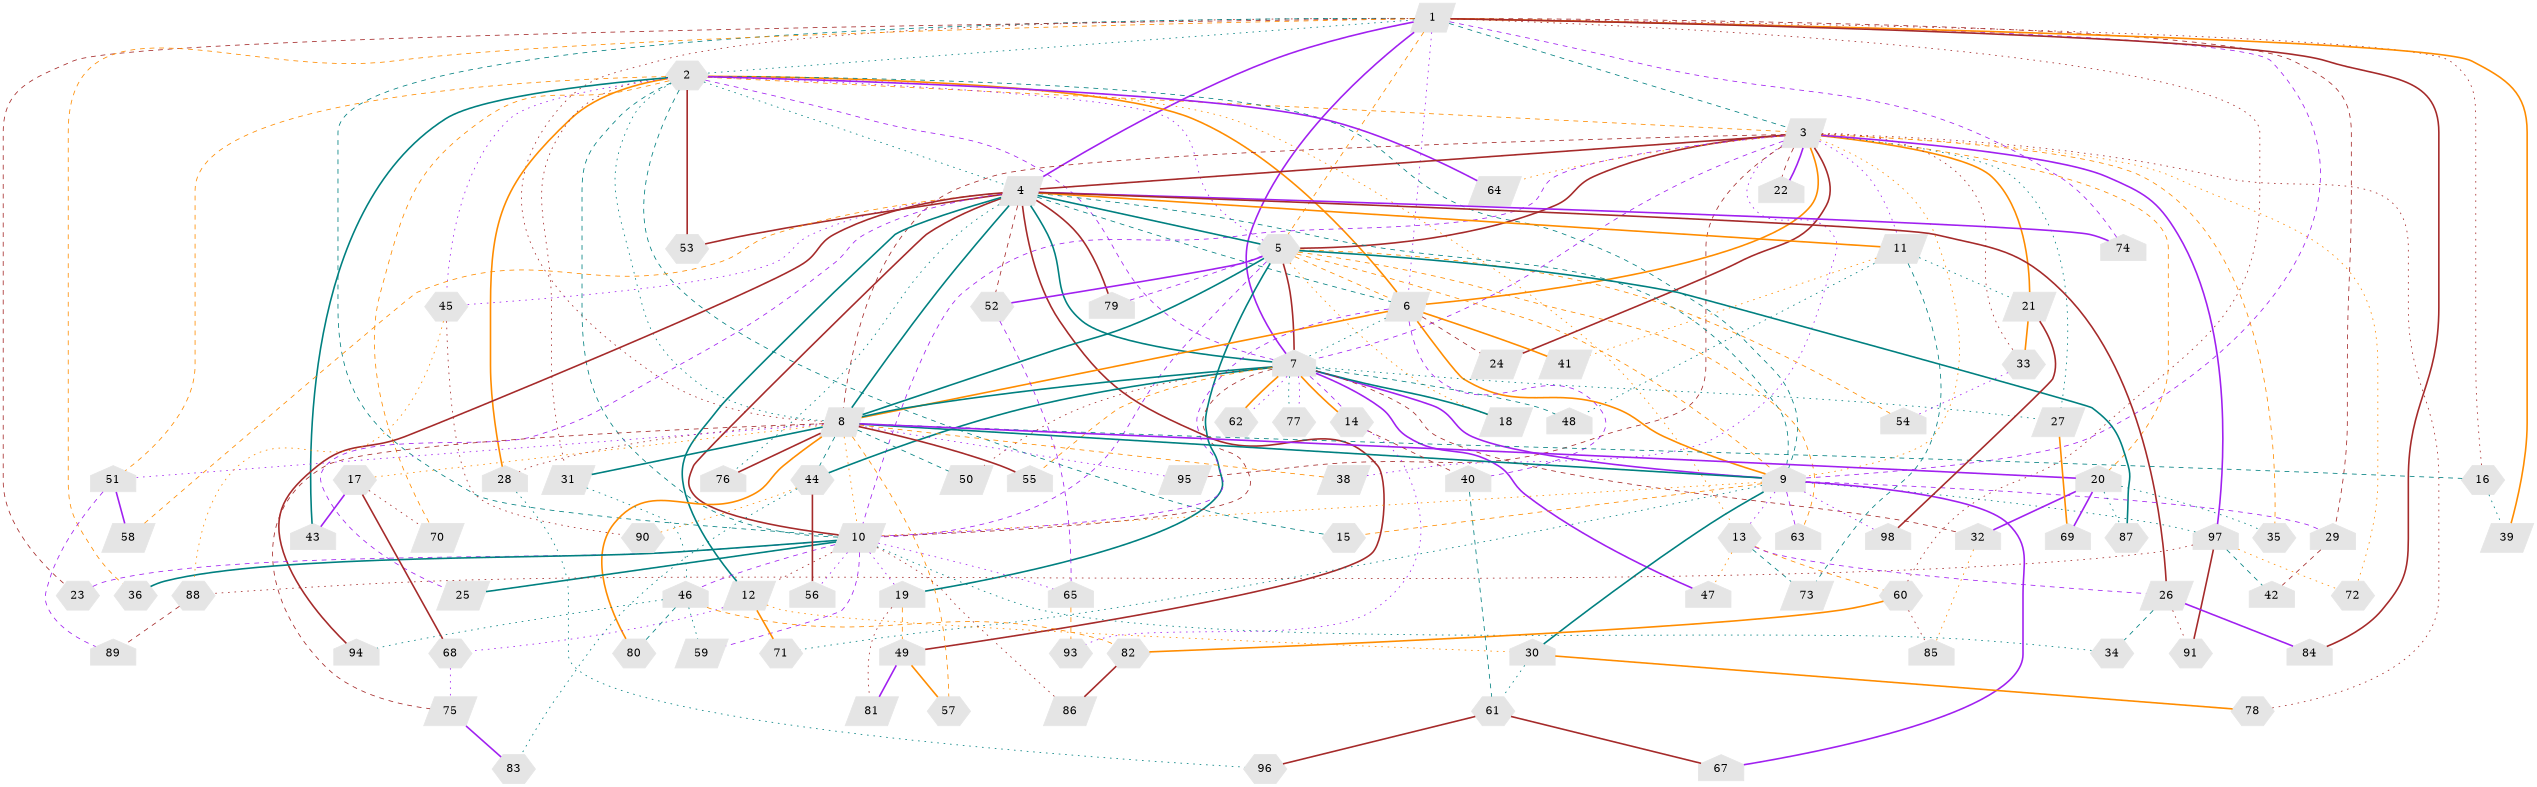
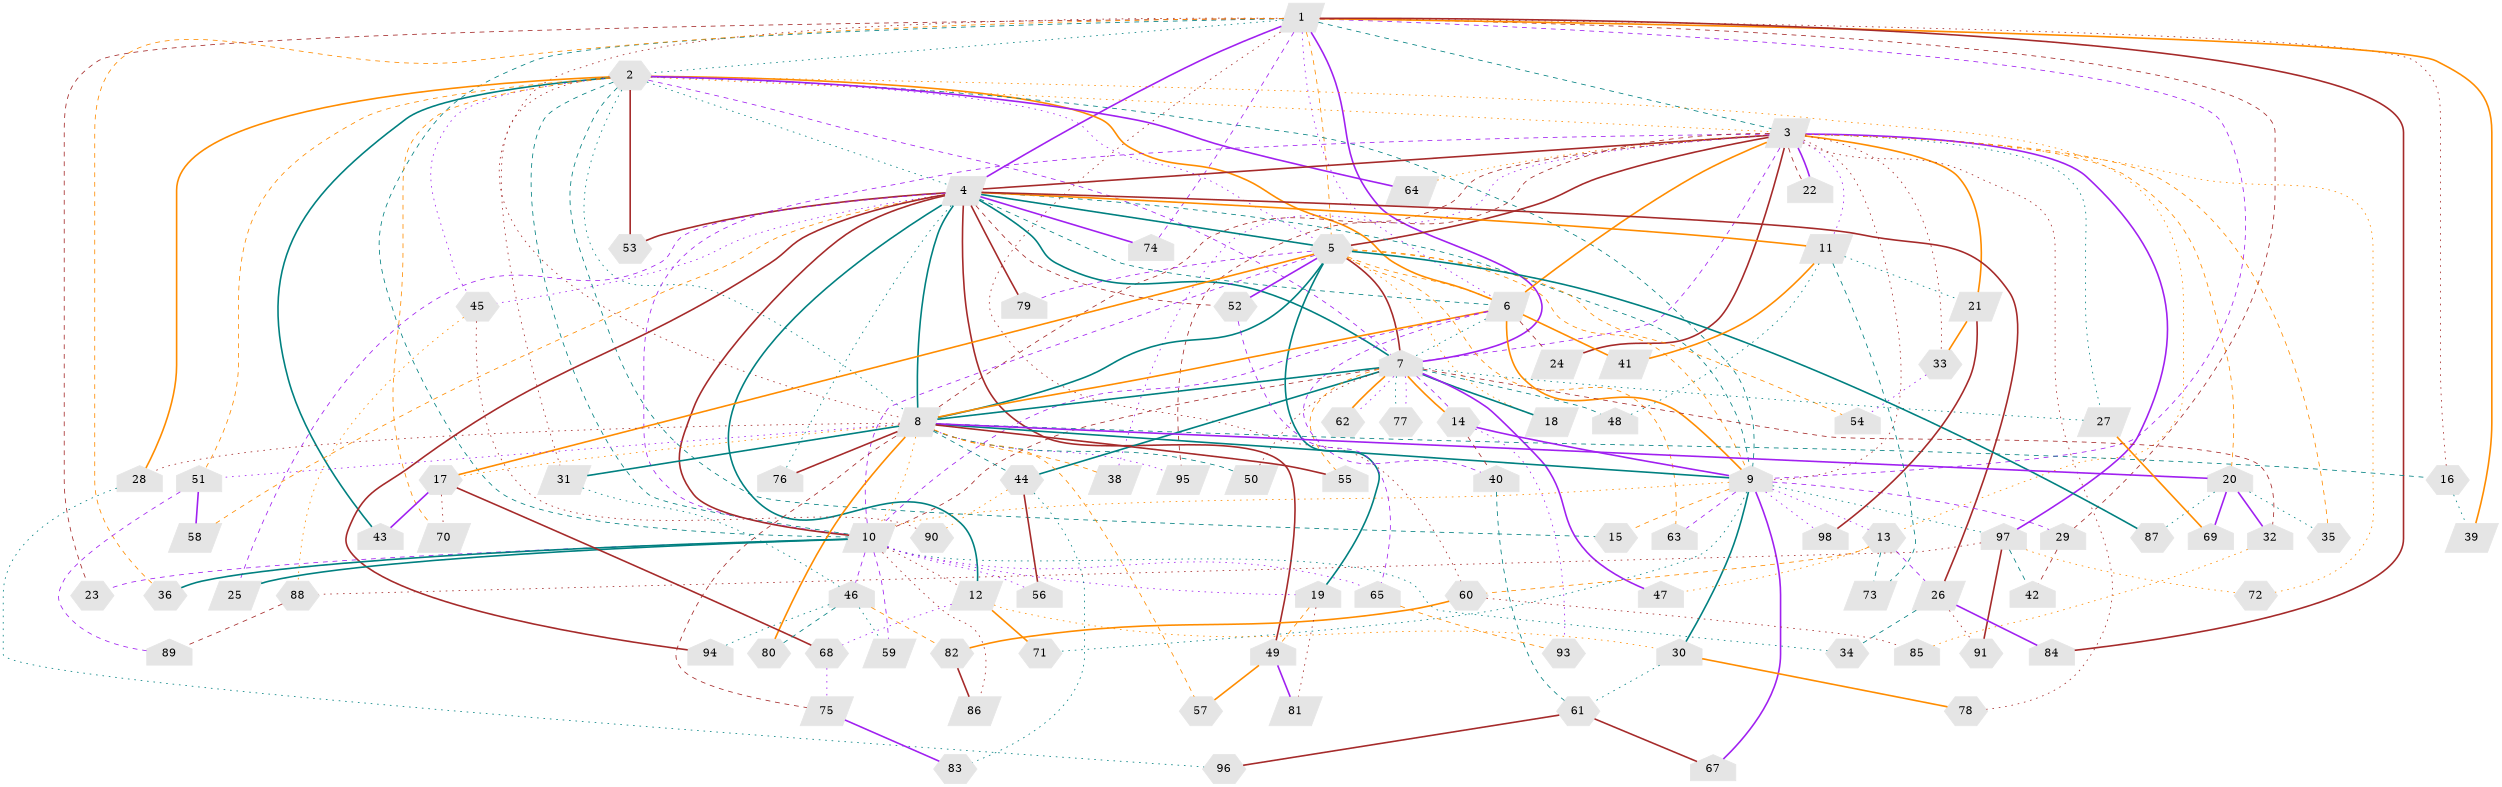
edge "2" -- "3": style dashed -> dotted
edge "11" -- "41": style dotted -> bold
edge "3" -- "9": color darkorange -> brown
edge "5" -- "17": added
edge "7" -- "9": now "14" -- "9"
